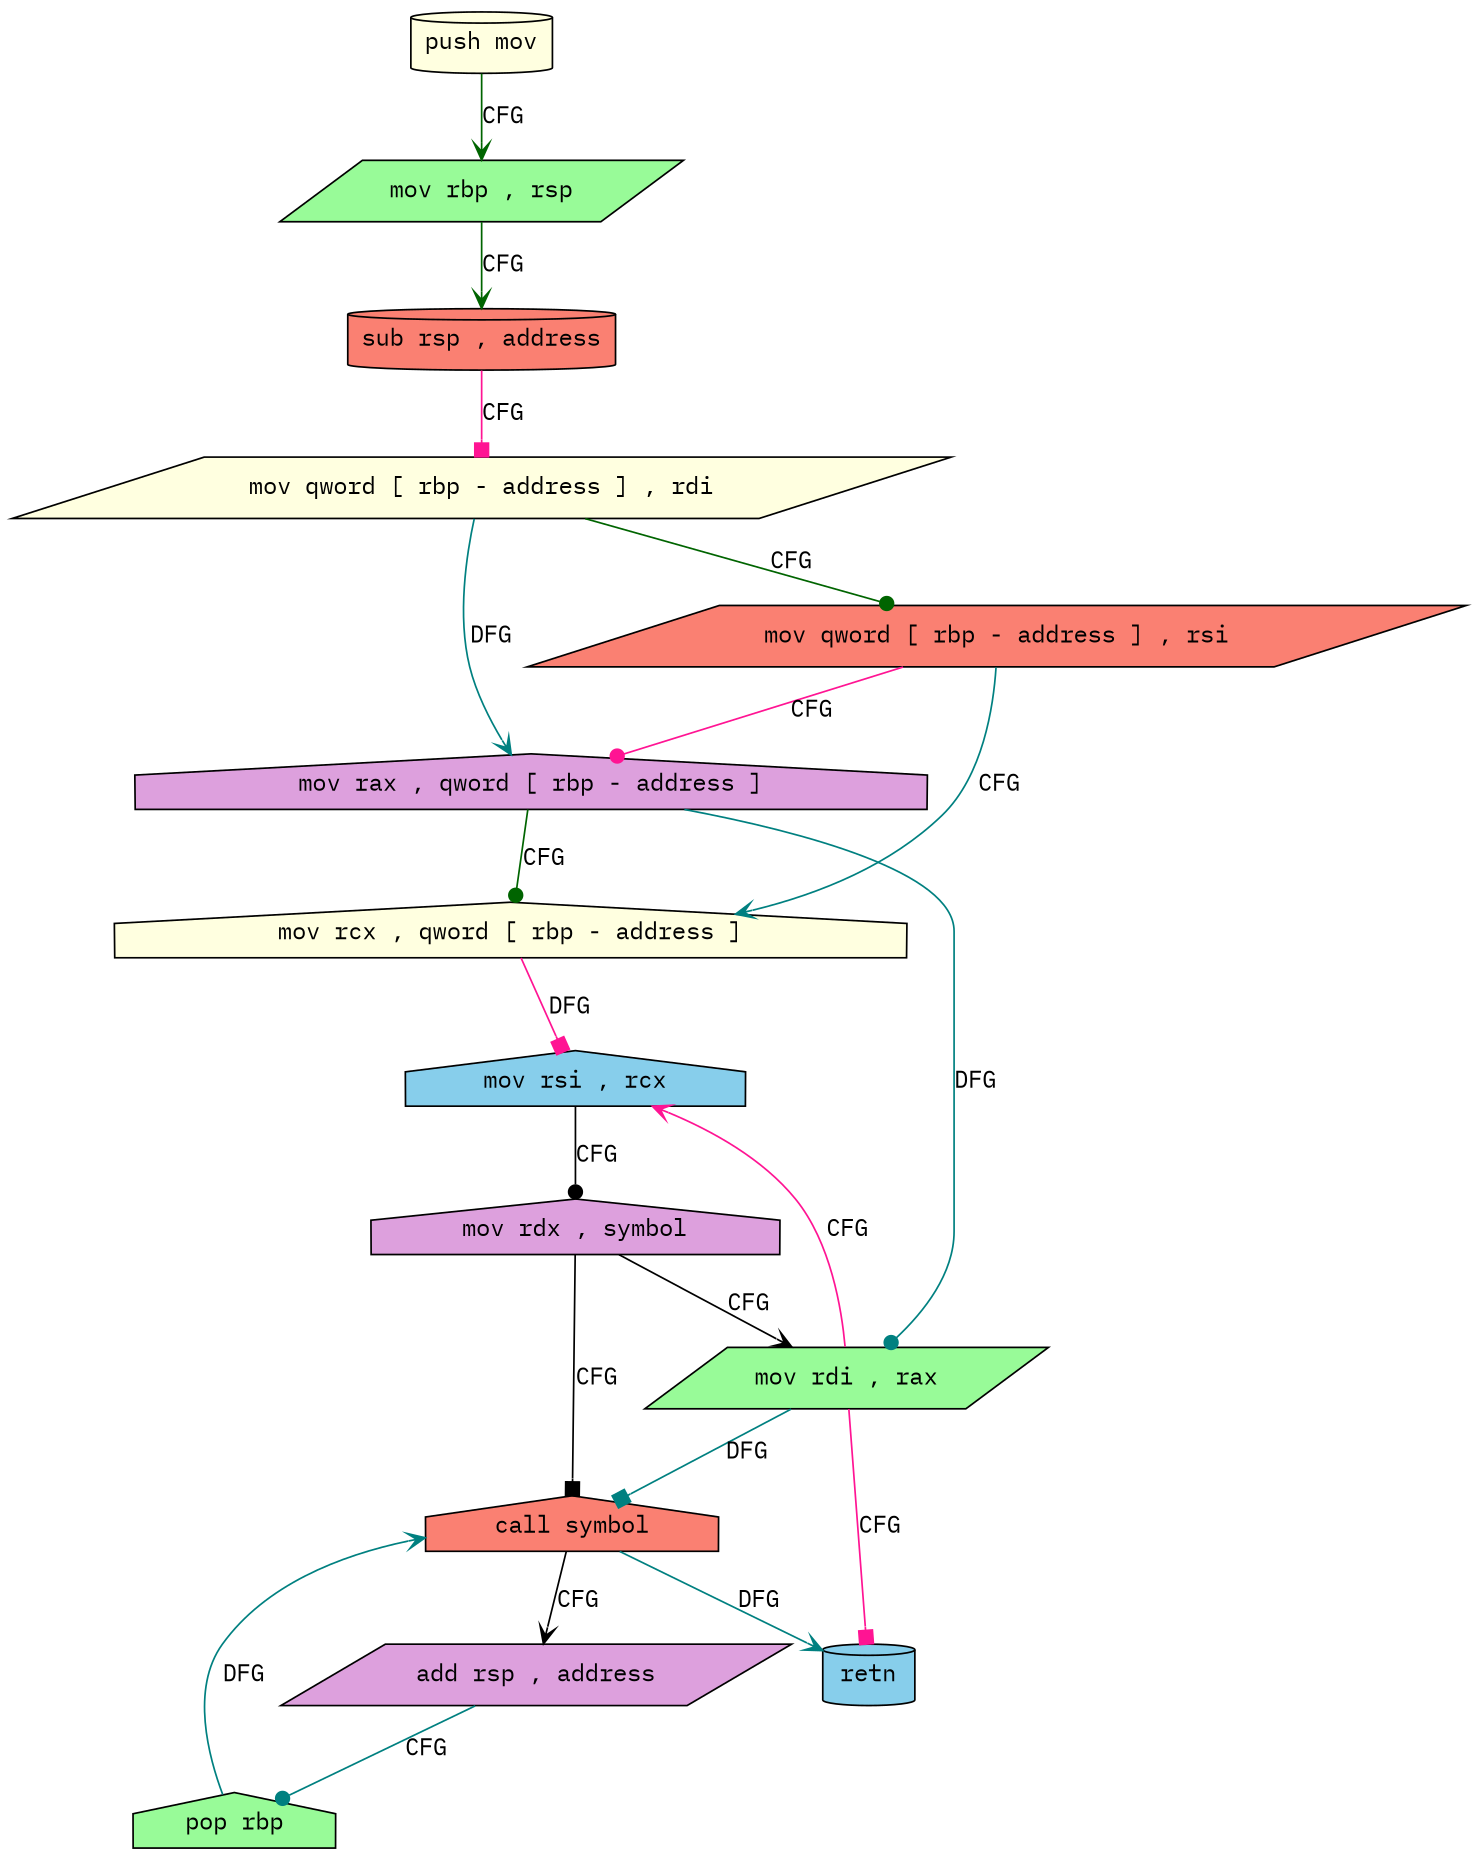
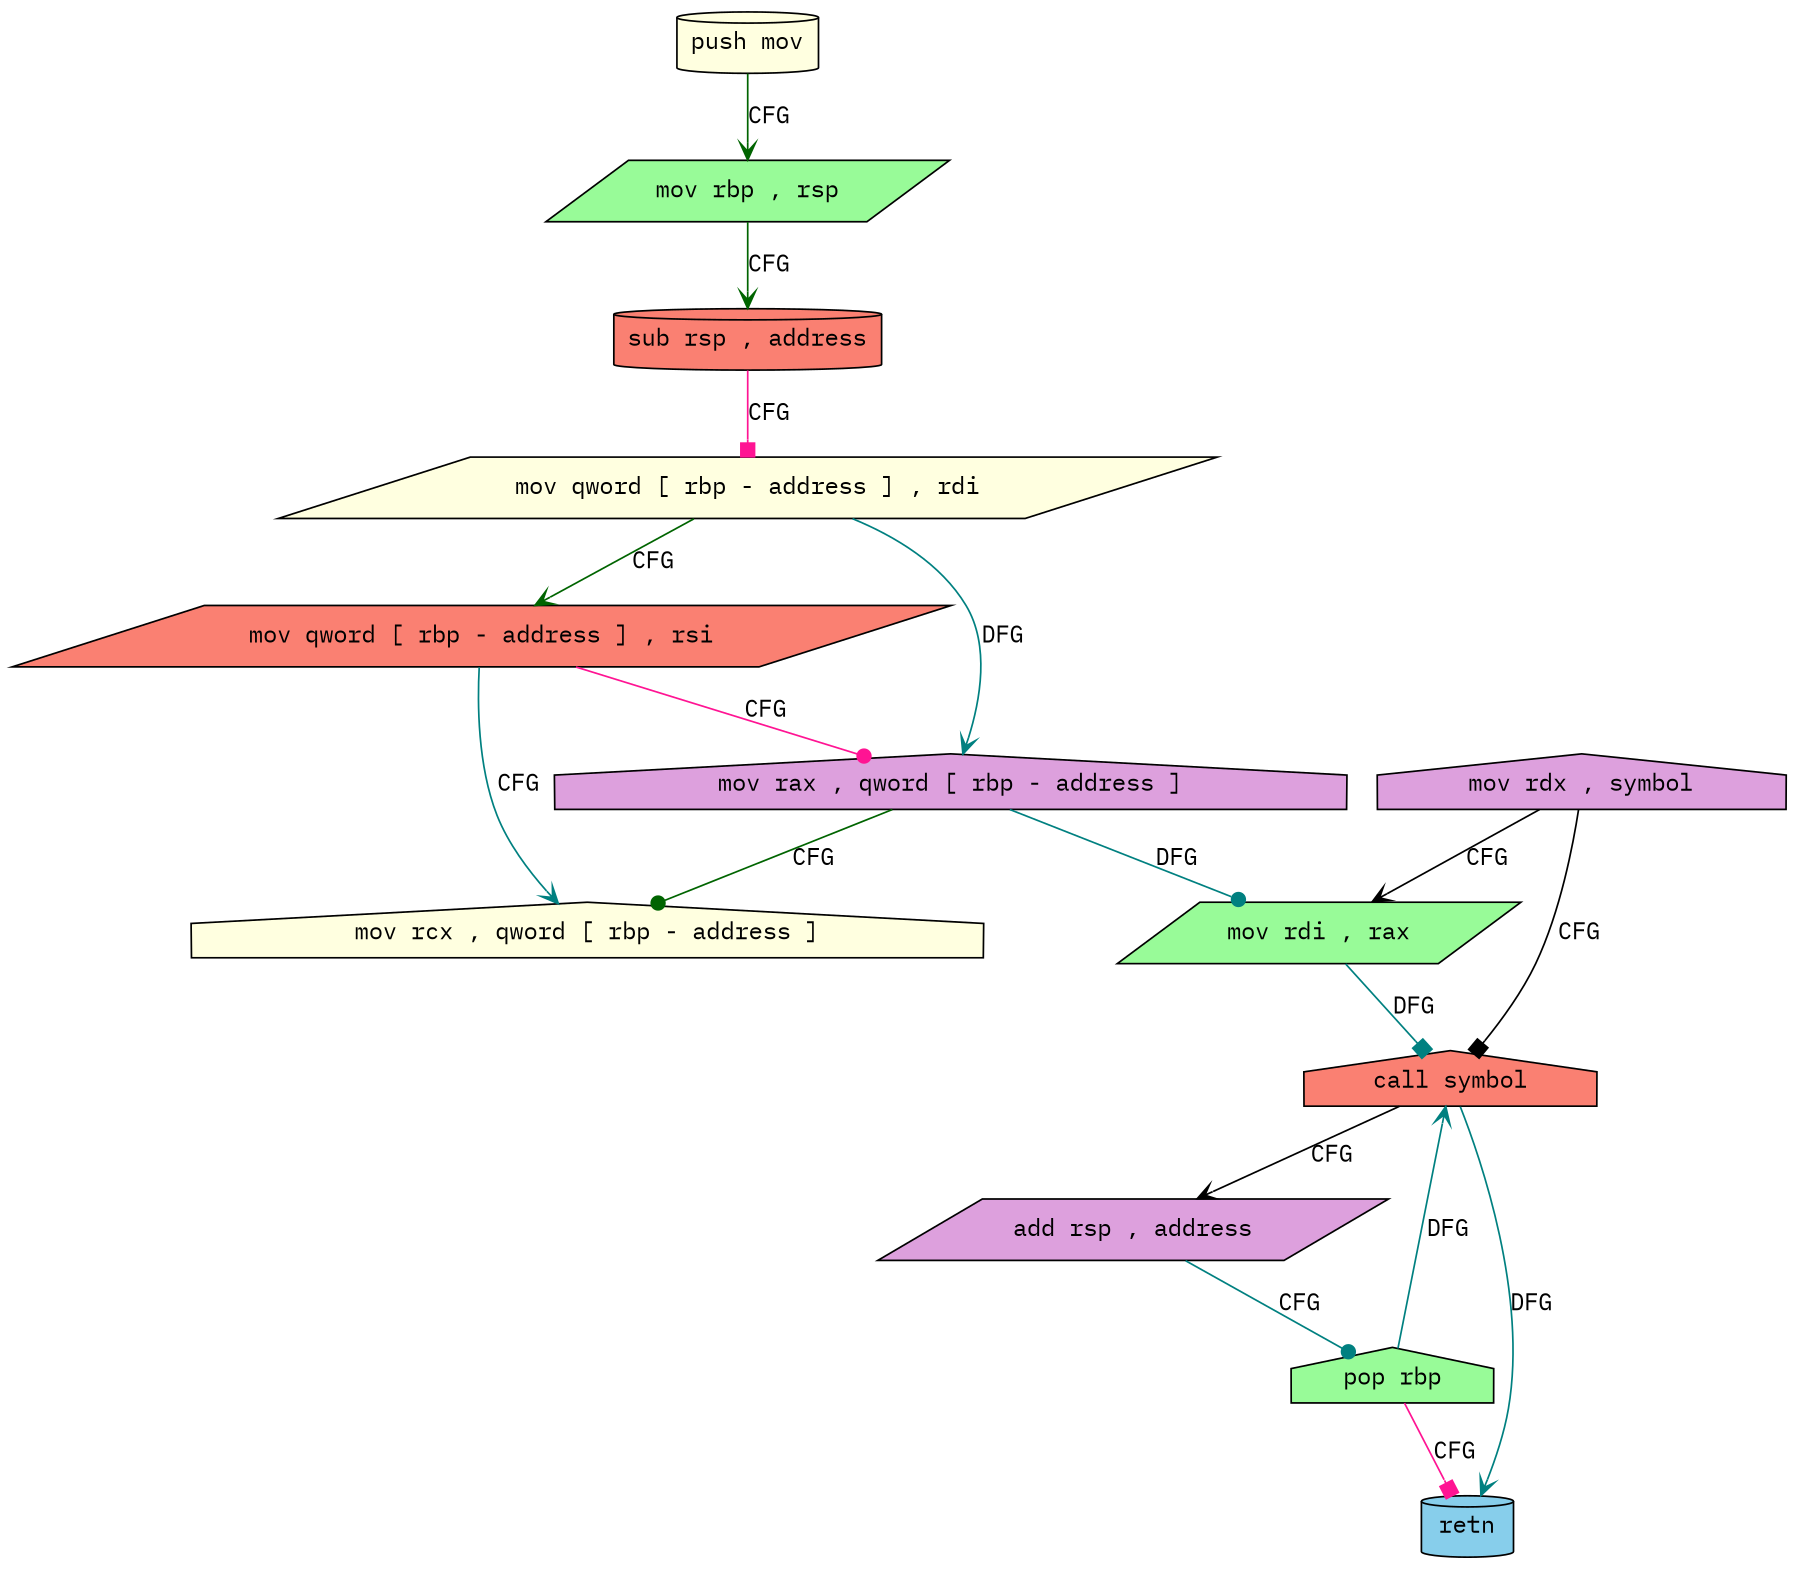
edge "mov qword [ rbp - address ] , rdi" -> "mov qword [ rbp - address ] , rsi": arrowhead dot -> vee
node "mov rsi , rcx": removed
edge "mov rdi , rax" -> "retn": now "pop rbp" -> "retn"
